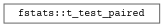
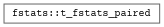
node "fstats::t_test_paired": label "fstats::t_test_paired" -> "fstats::t_fstats_paired"
